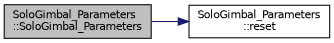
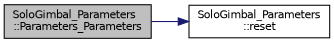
node "SoloGimbal_Parameters ::SoloGimbal_Parameters": label "SoloGimbal_Parameters ::SoloGimbal_Parameters" -> "SoloGimbal_Parameters ::Parameters_Parameters"
